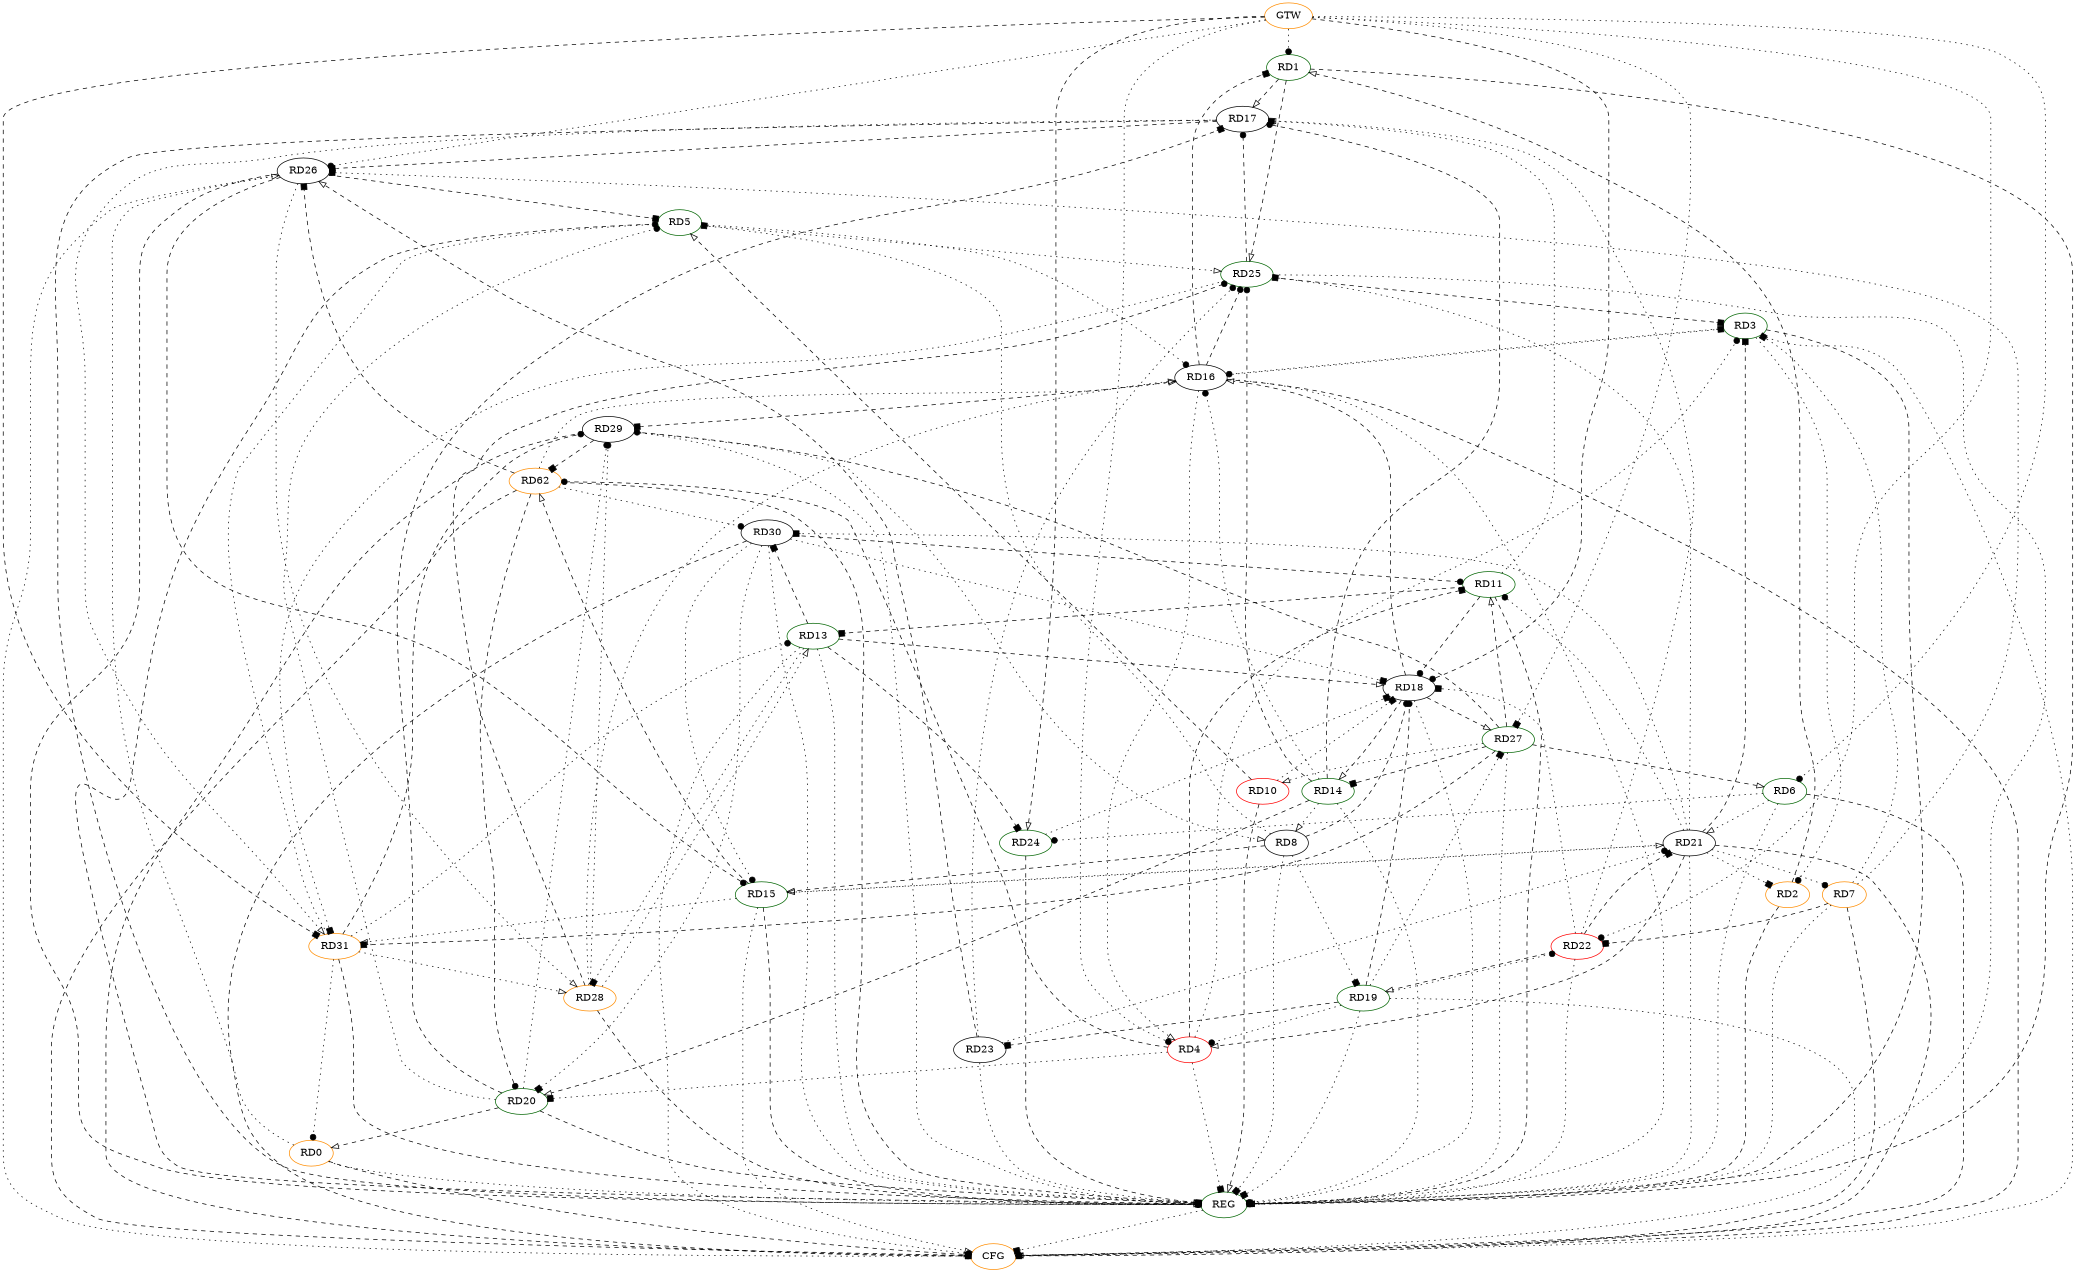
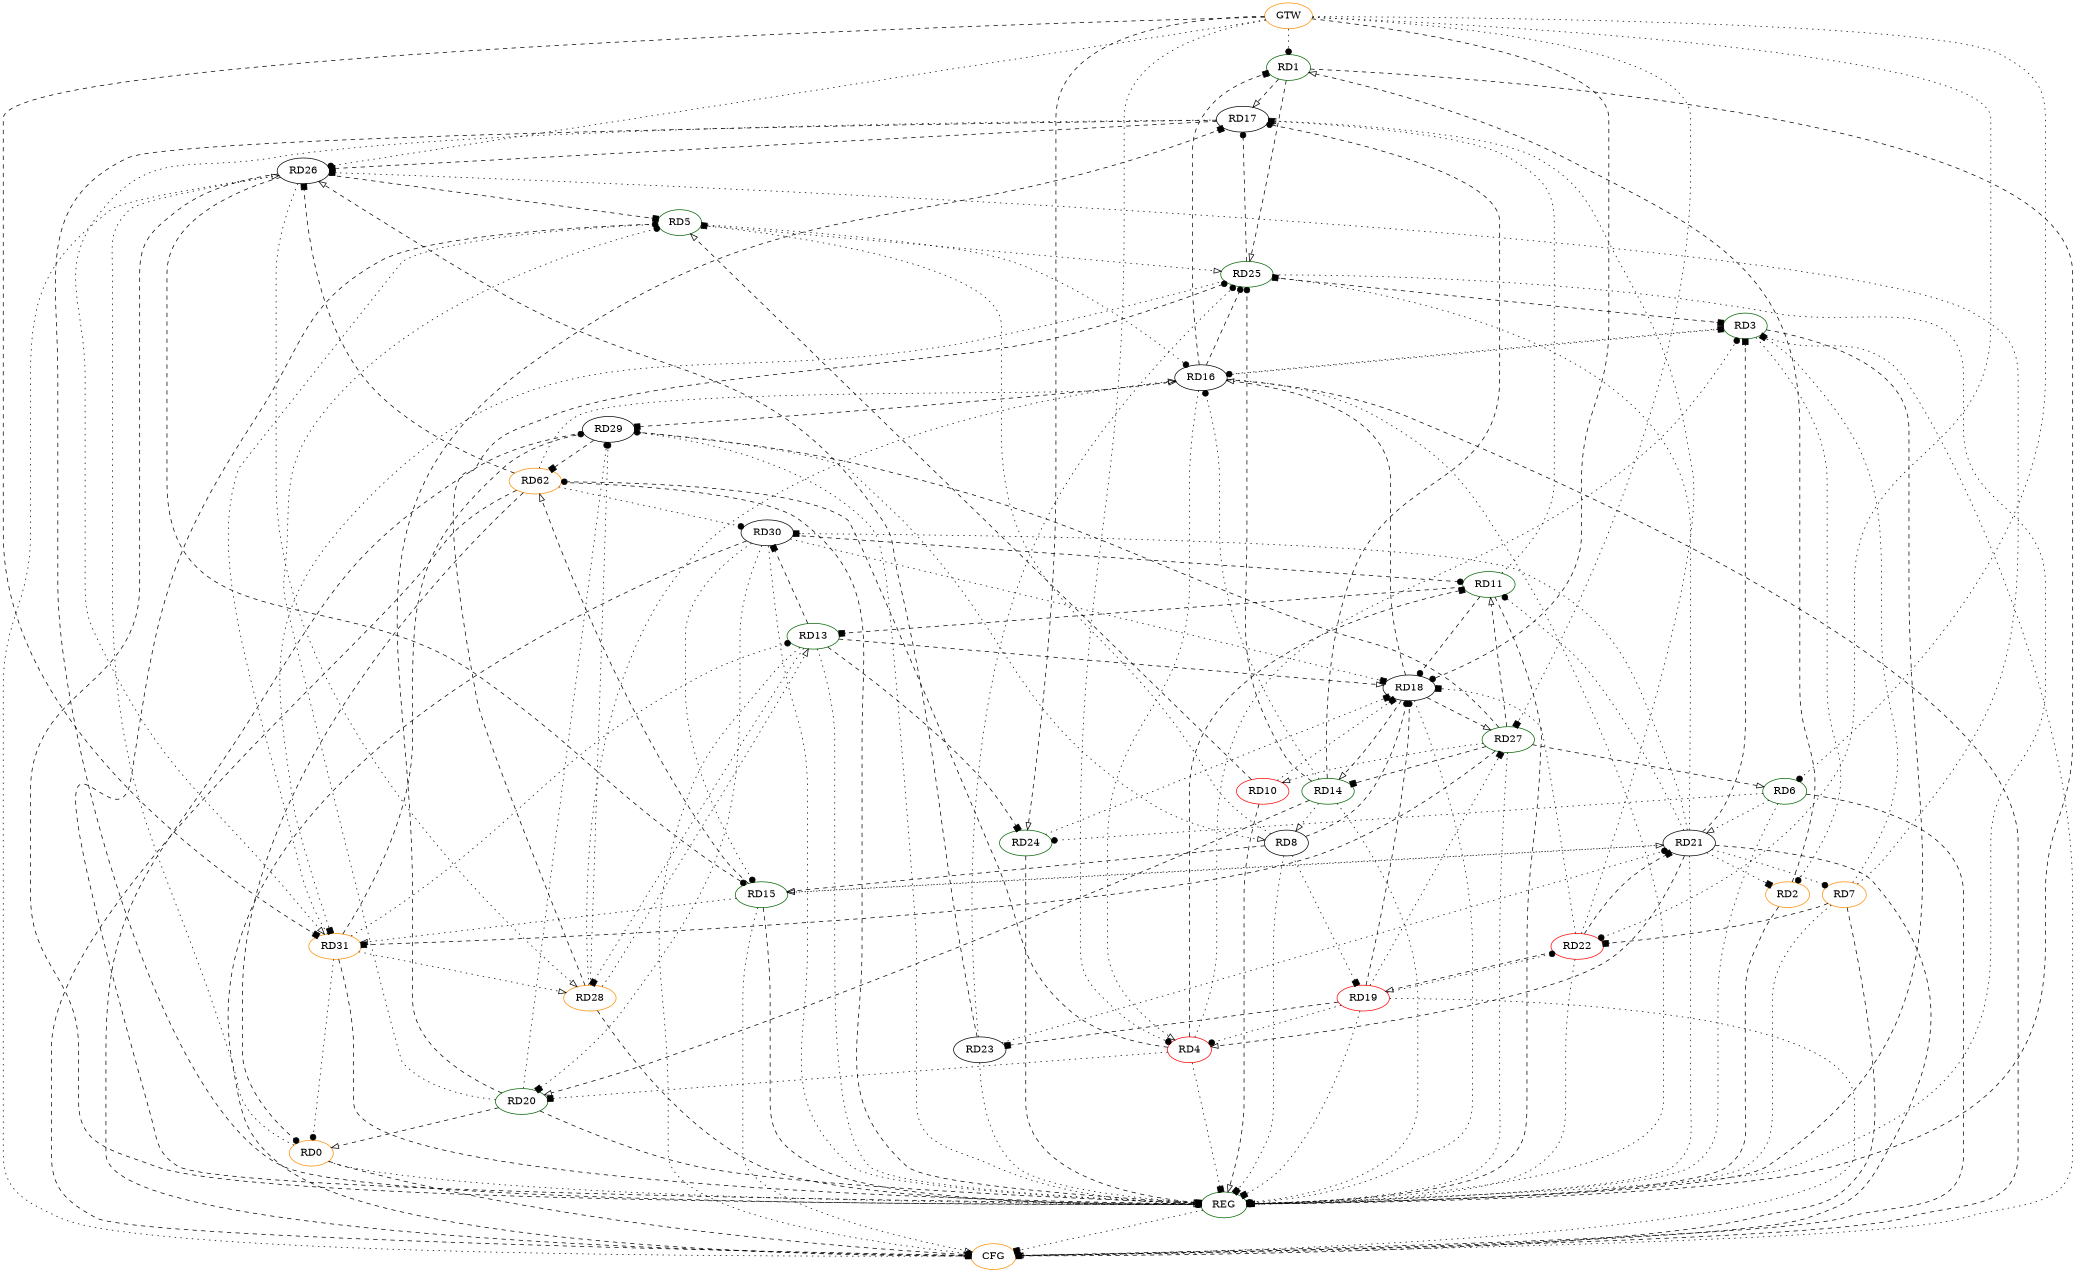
edge "RD62" -> "RD20": now "RD62" -> "RD0"
node "RD19": color darkgreen -> red
